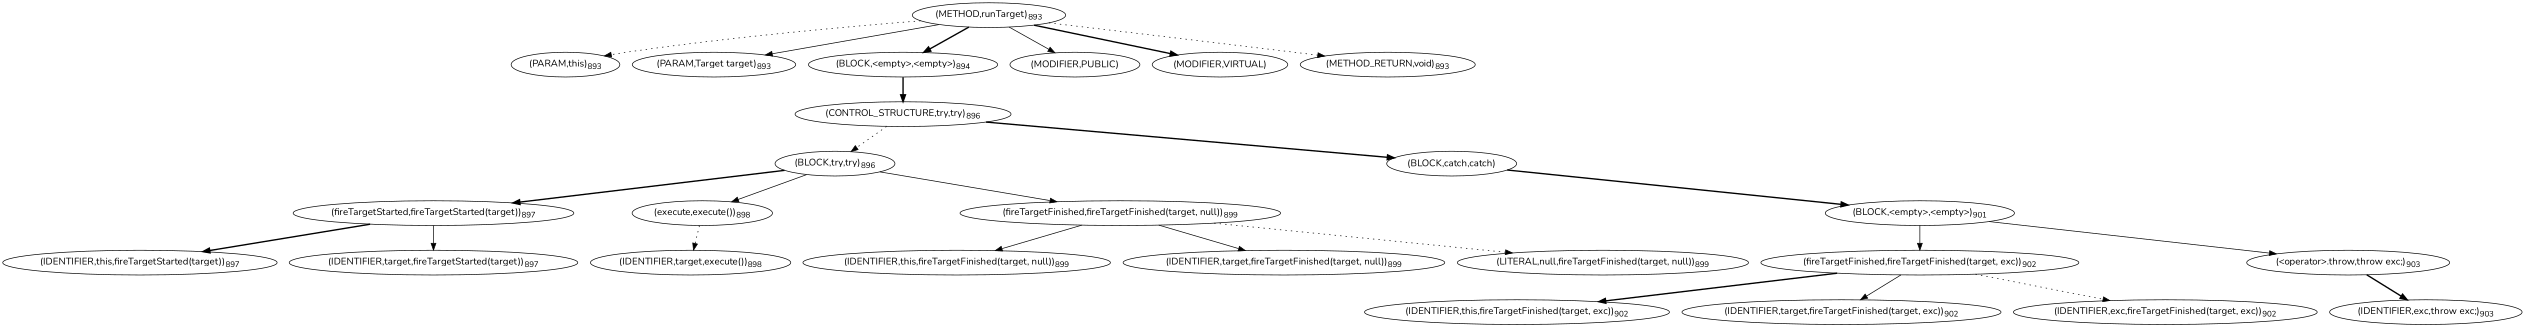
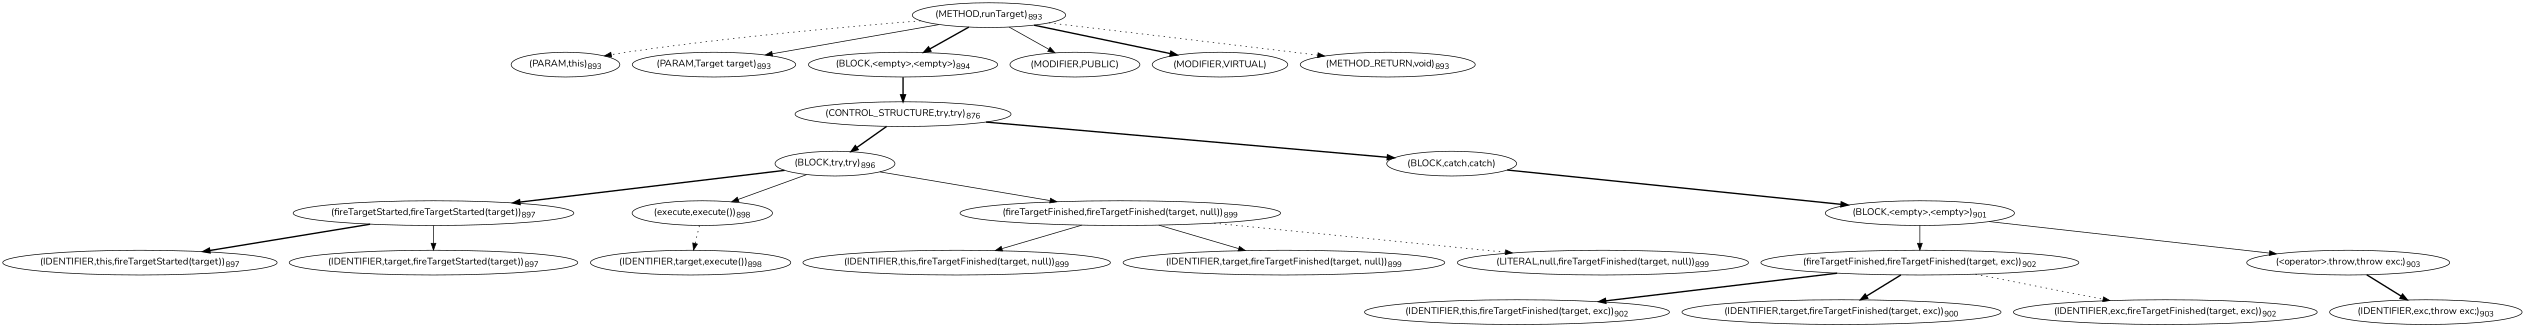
node "(CONTROL_STRUCTURE,try,try)": text "896" -> "876"
edge "(CONTROL_STRUCTURE,try,try)" -> "(BLOCK,try,try)": style dotted -> bold
edge "(fireTargetFinished,fireTargetFinished(target, exc))" -> "(IDENTIFIER,target,fireTargetFinished(target, exc))": style solid -> bold
node "(IDENTIFIER,target,fireTargetFinished(target, exc))": text "902" -> "900"
